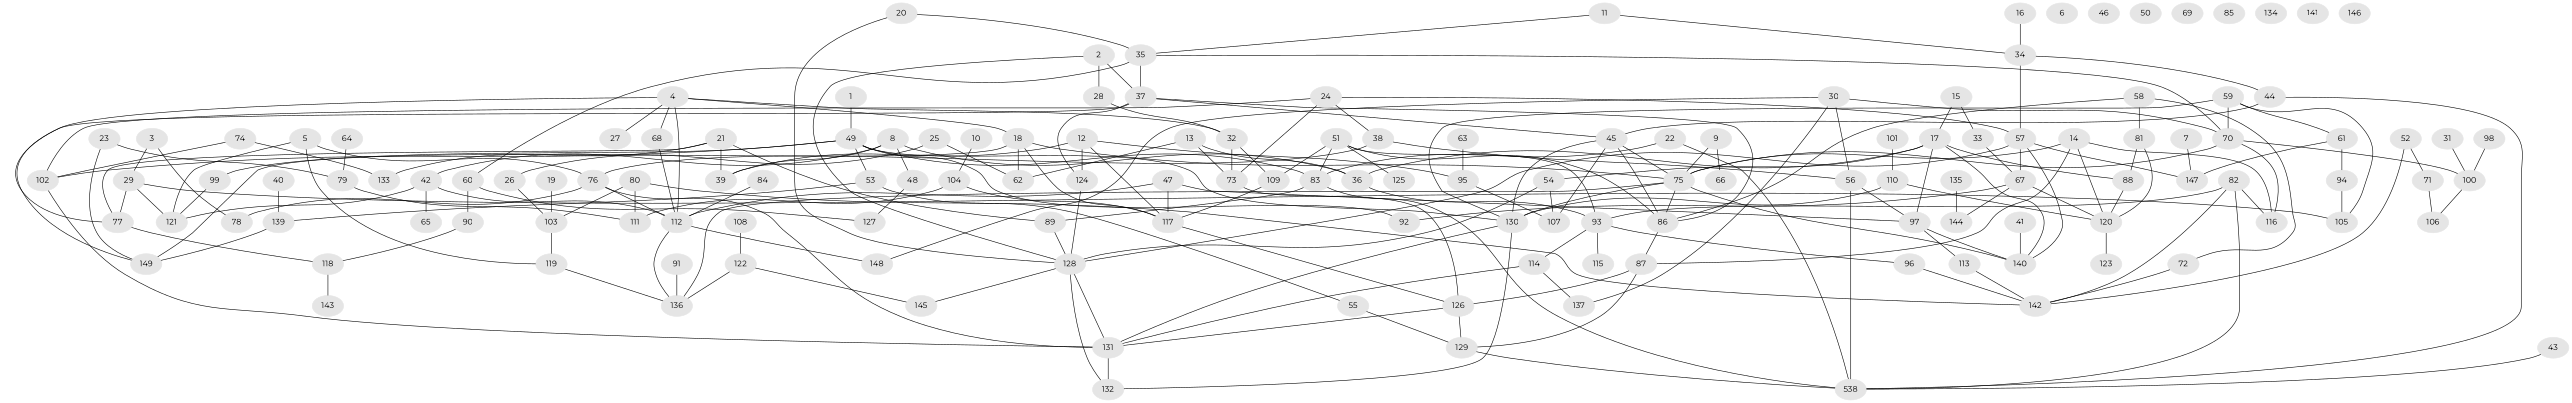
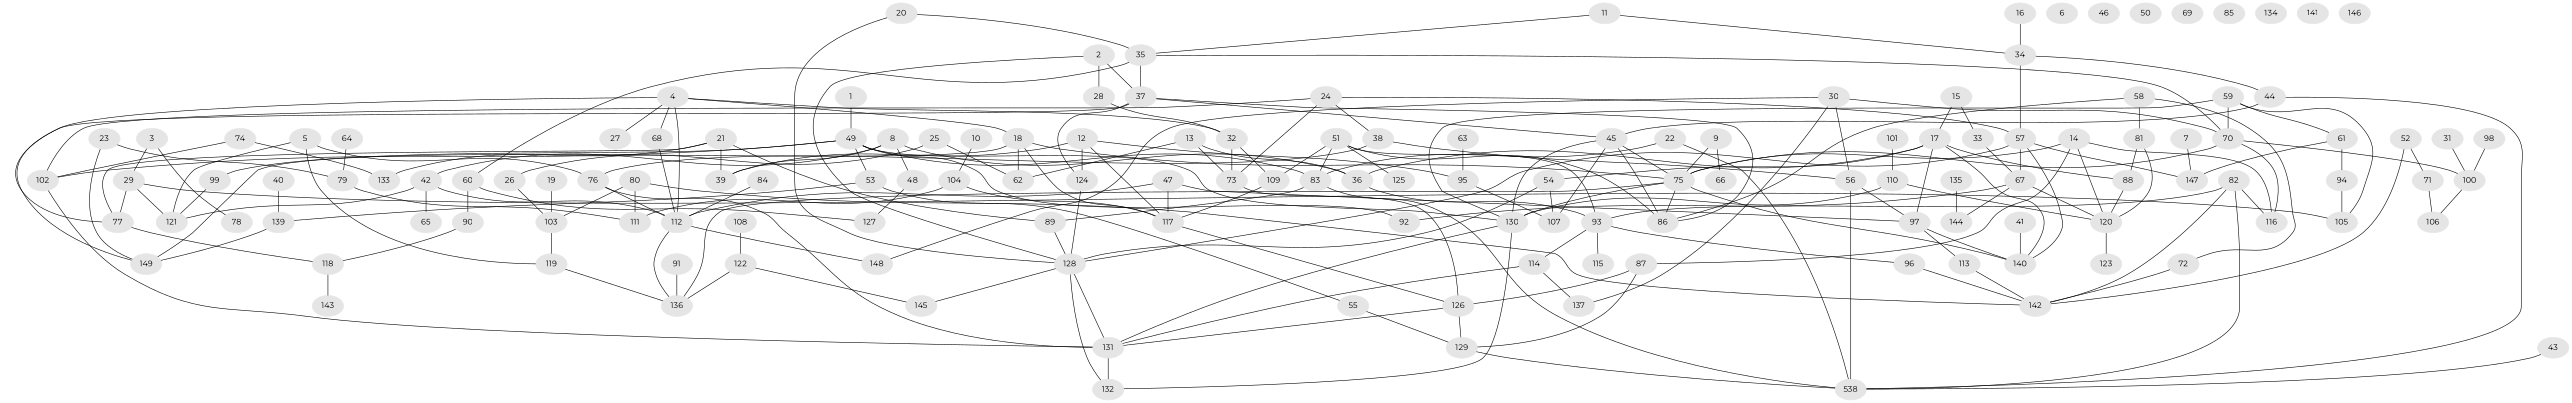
edge "76" -- "78": removed
edge "86" -- "87": removed
